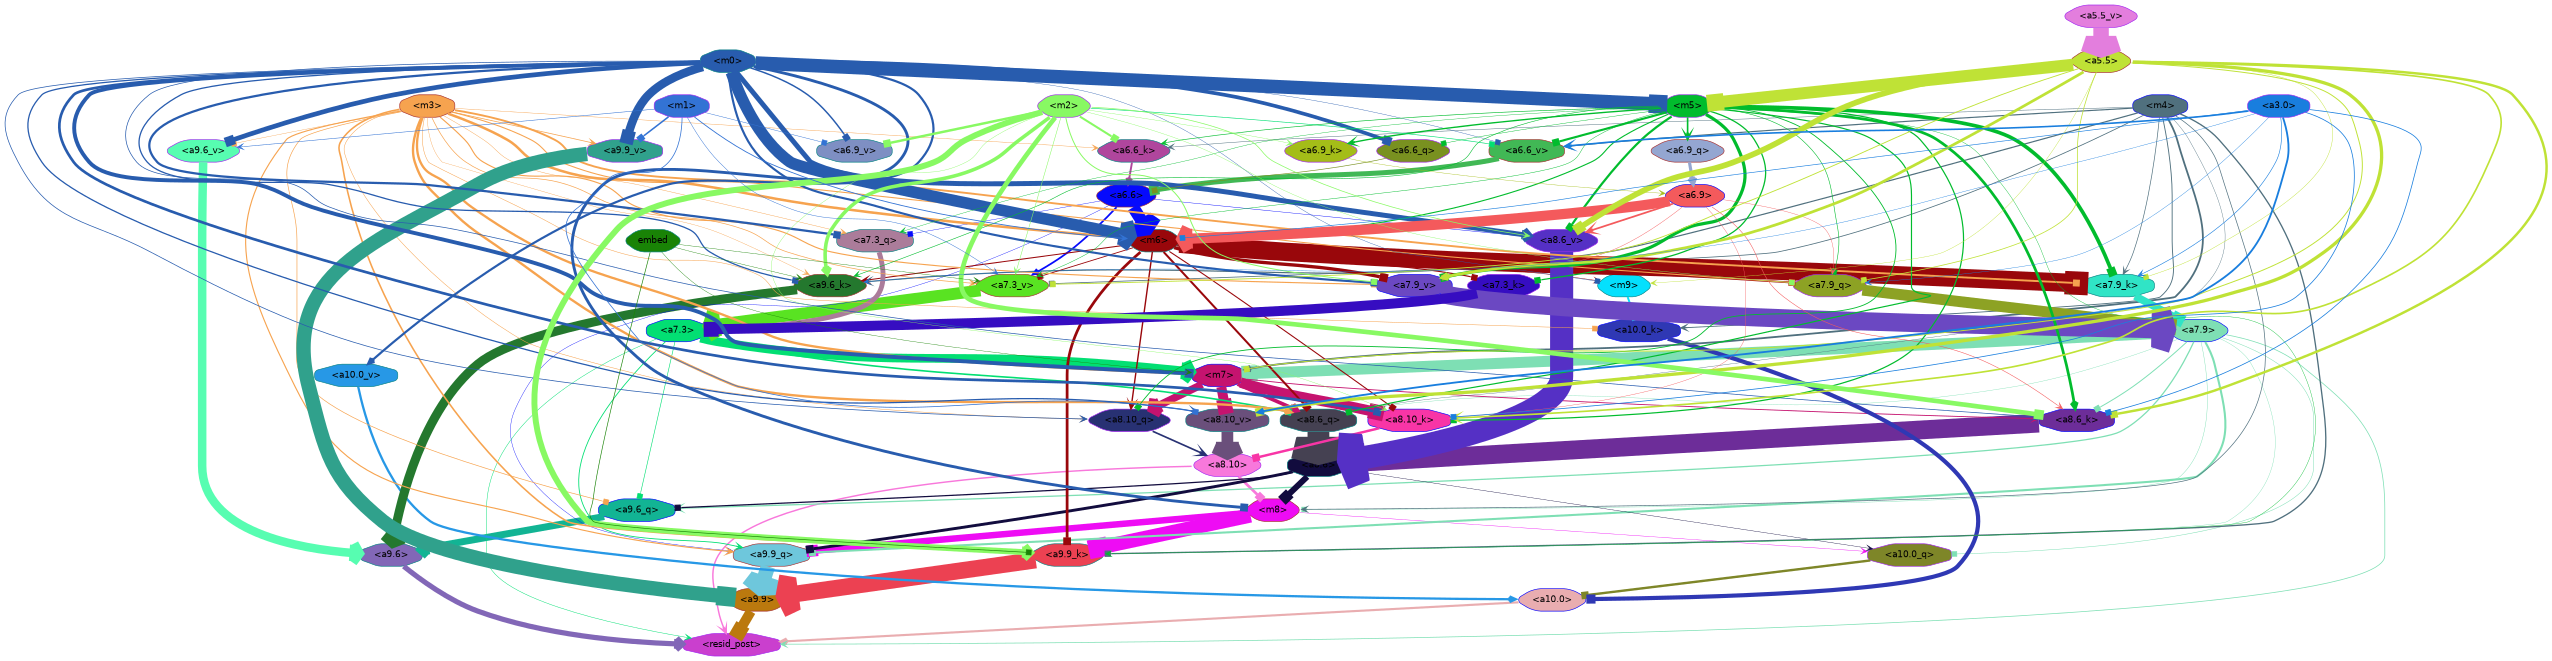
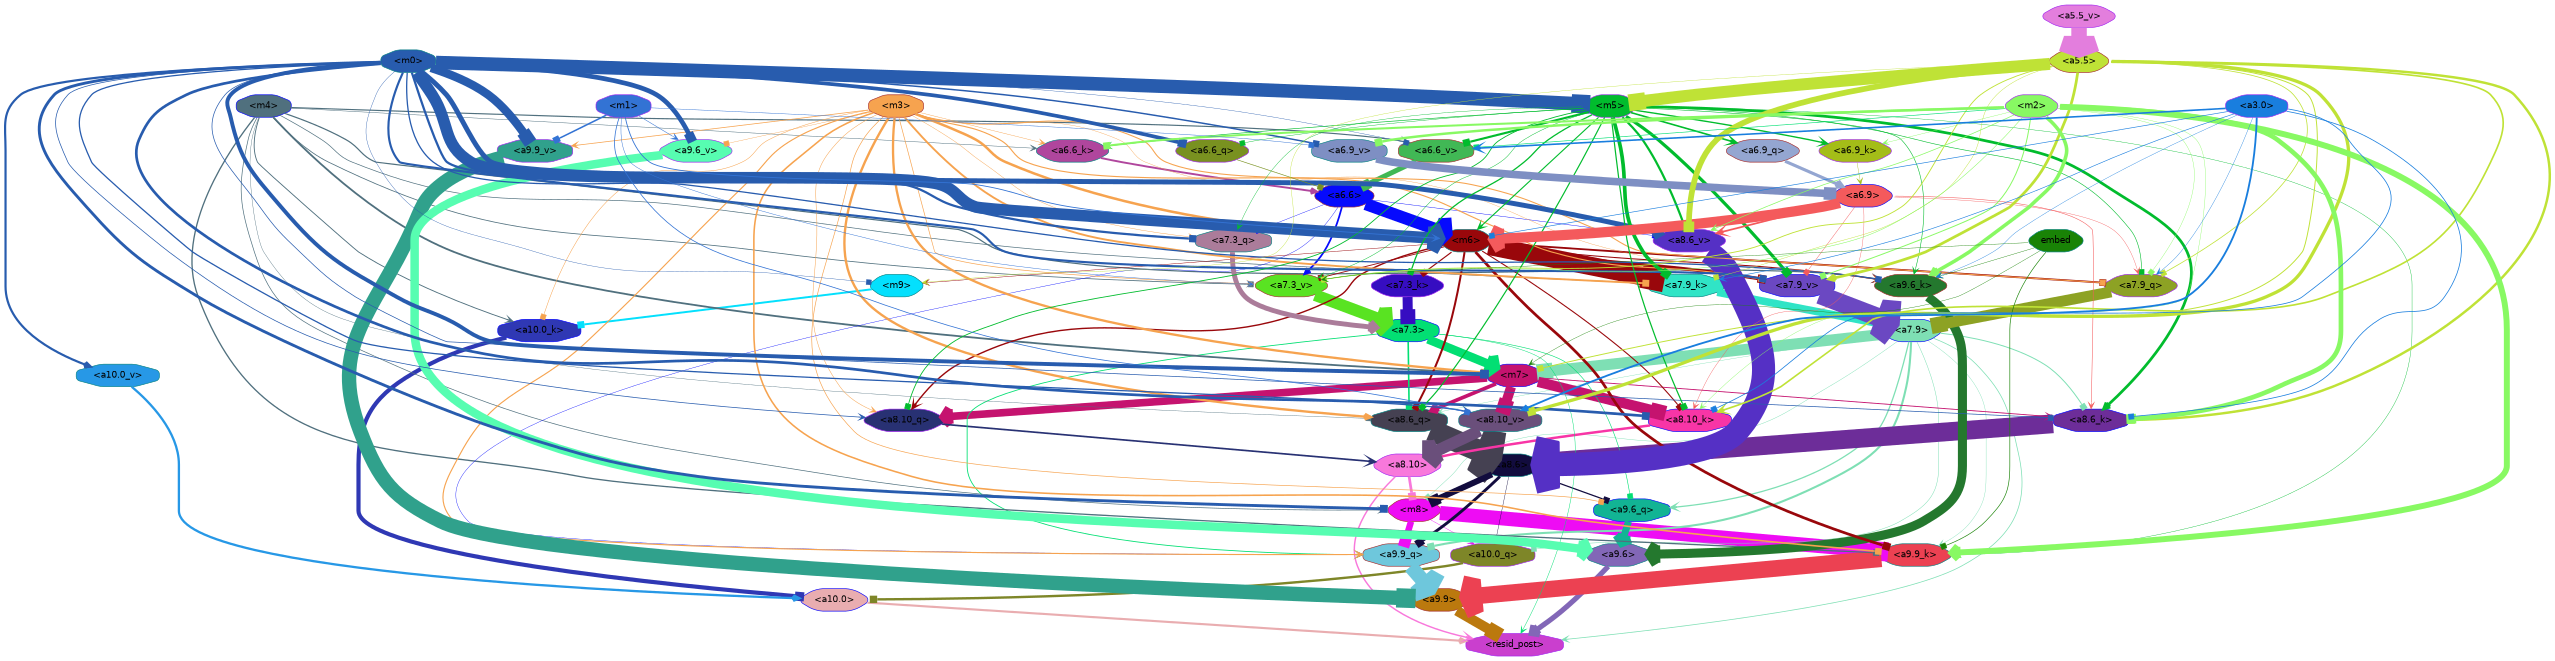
edge "<a6.9_v>" -> "<a6.9>": added
